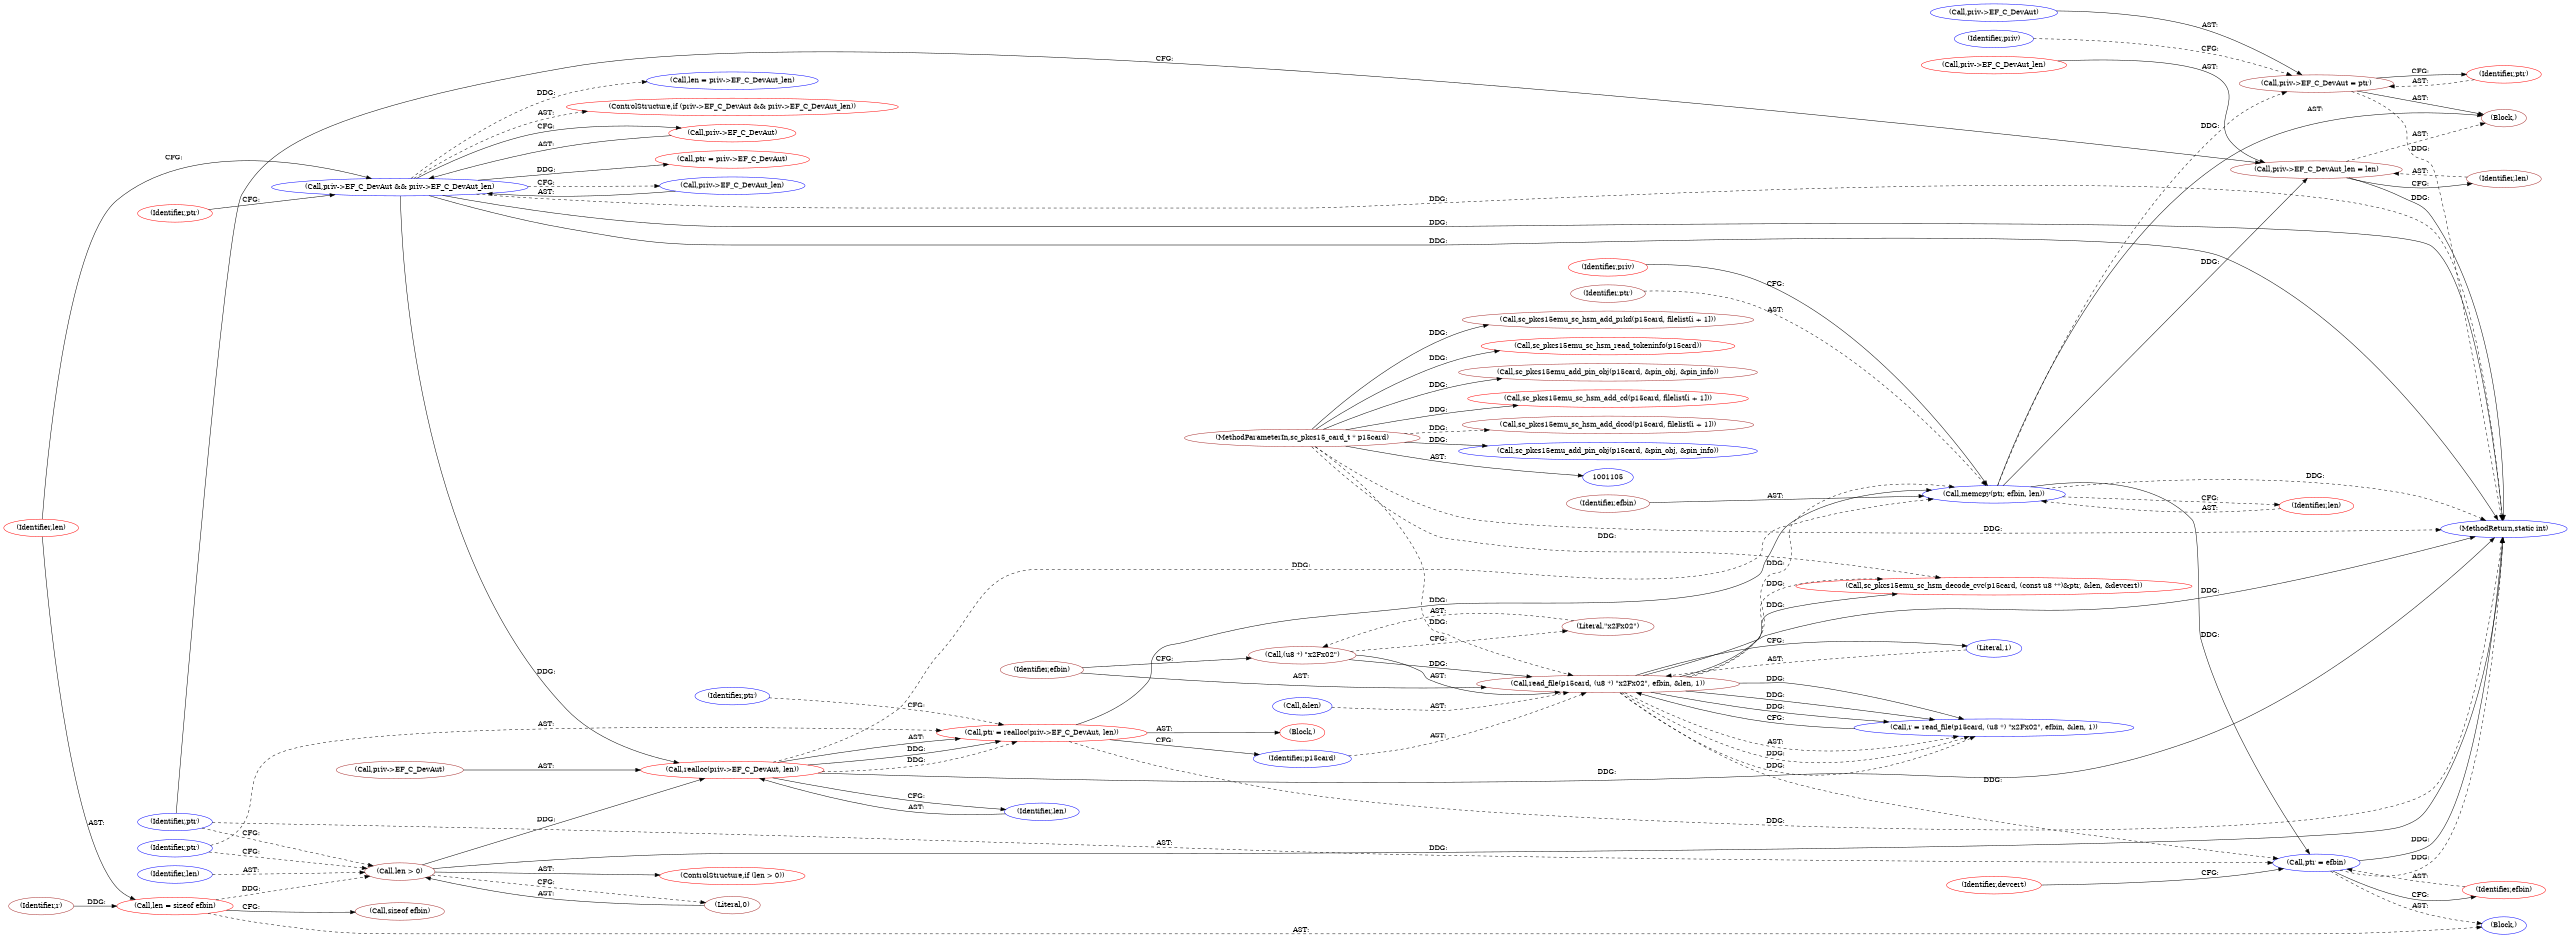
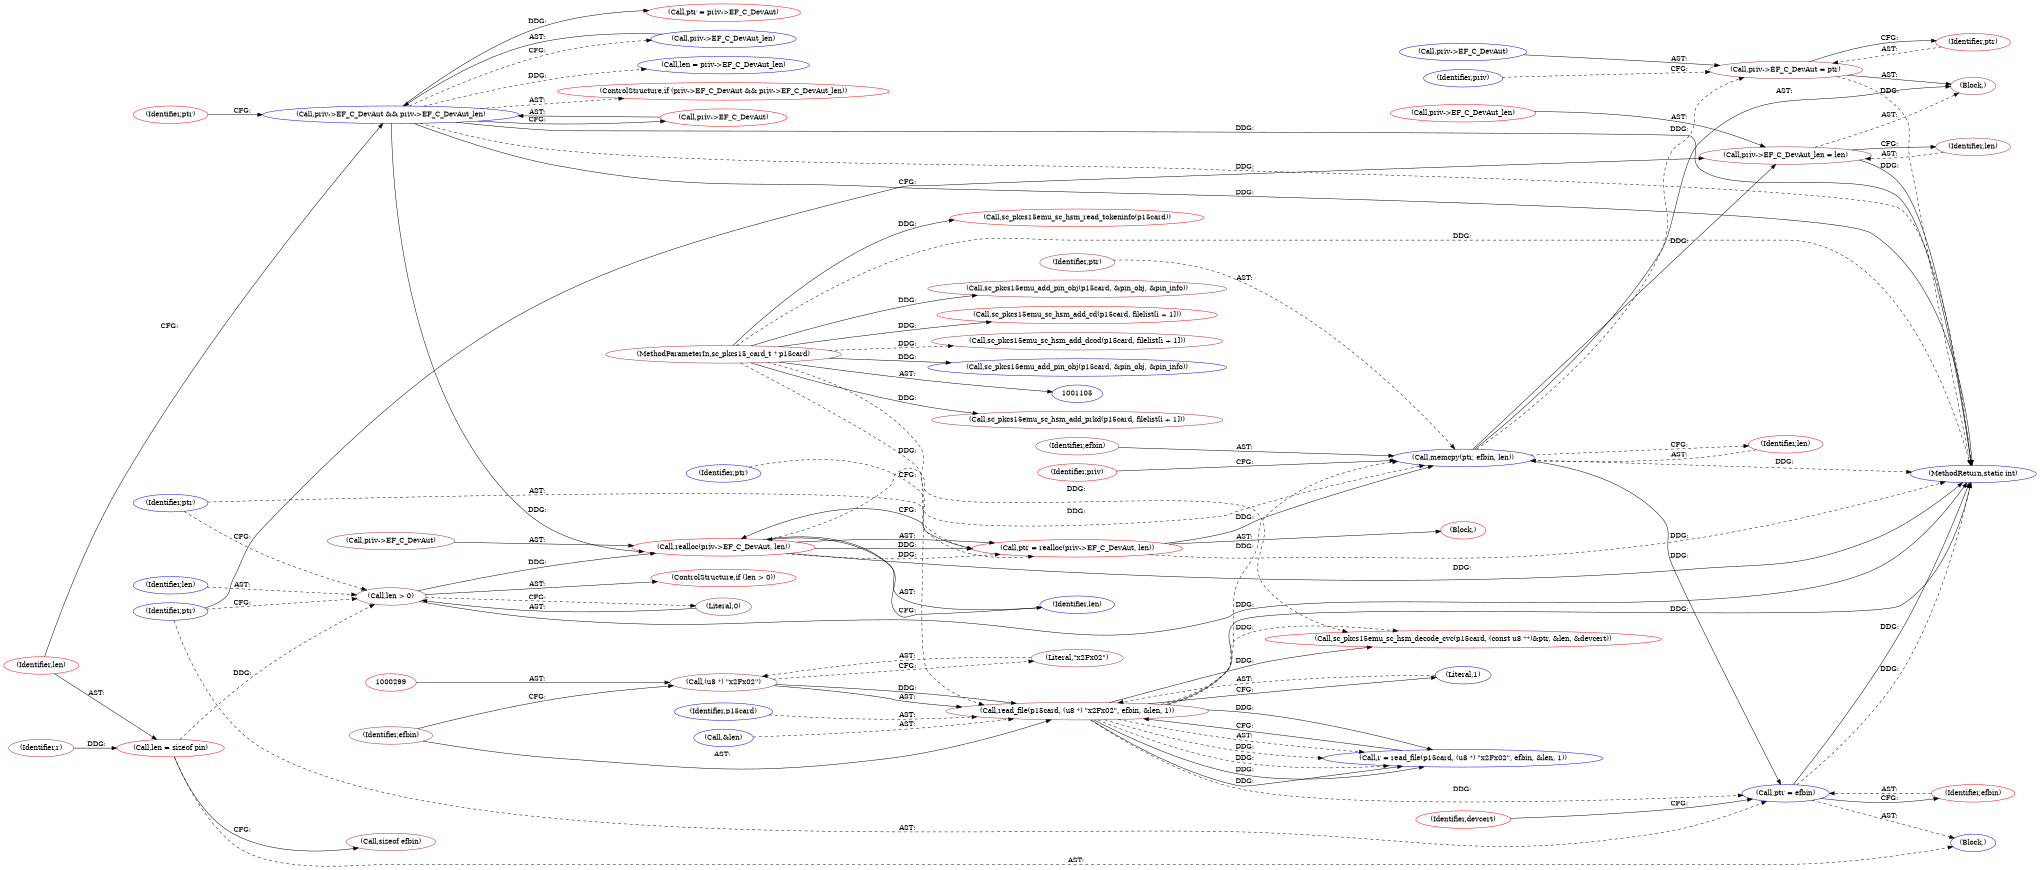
node "1000299": added
edge "(Call,ptr = realloc(priv->EF_C_DevAut, len))" -> "(Identifier,p15card)": now "(Call,ptr = realloc(priv->EF_C_DevAut, len))" -> "(Call,realloc(priv->EF_C_DevAut, len))"
node "(Call,len = sizeof efbin)": label "(Call,len = sizeof efbin)" -> "(Call,len = sizeof pin)"
